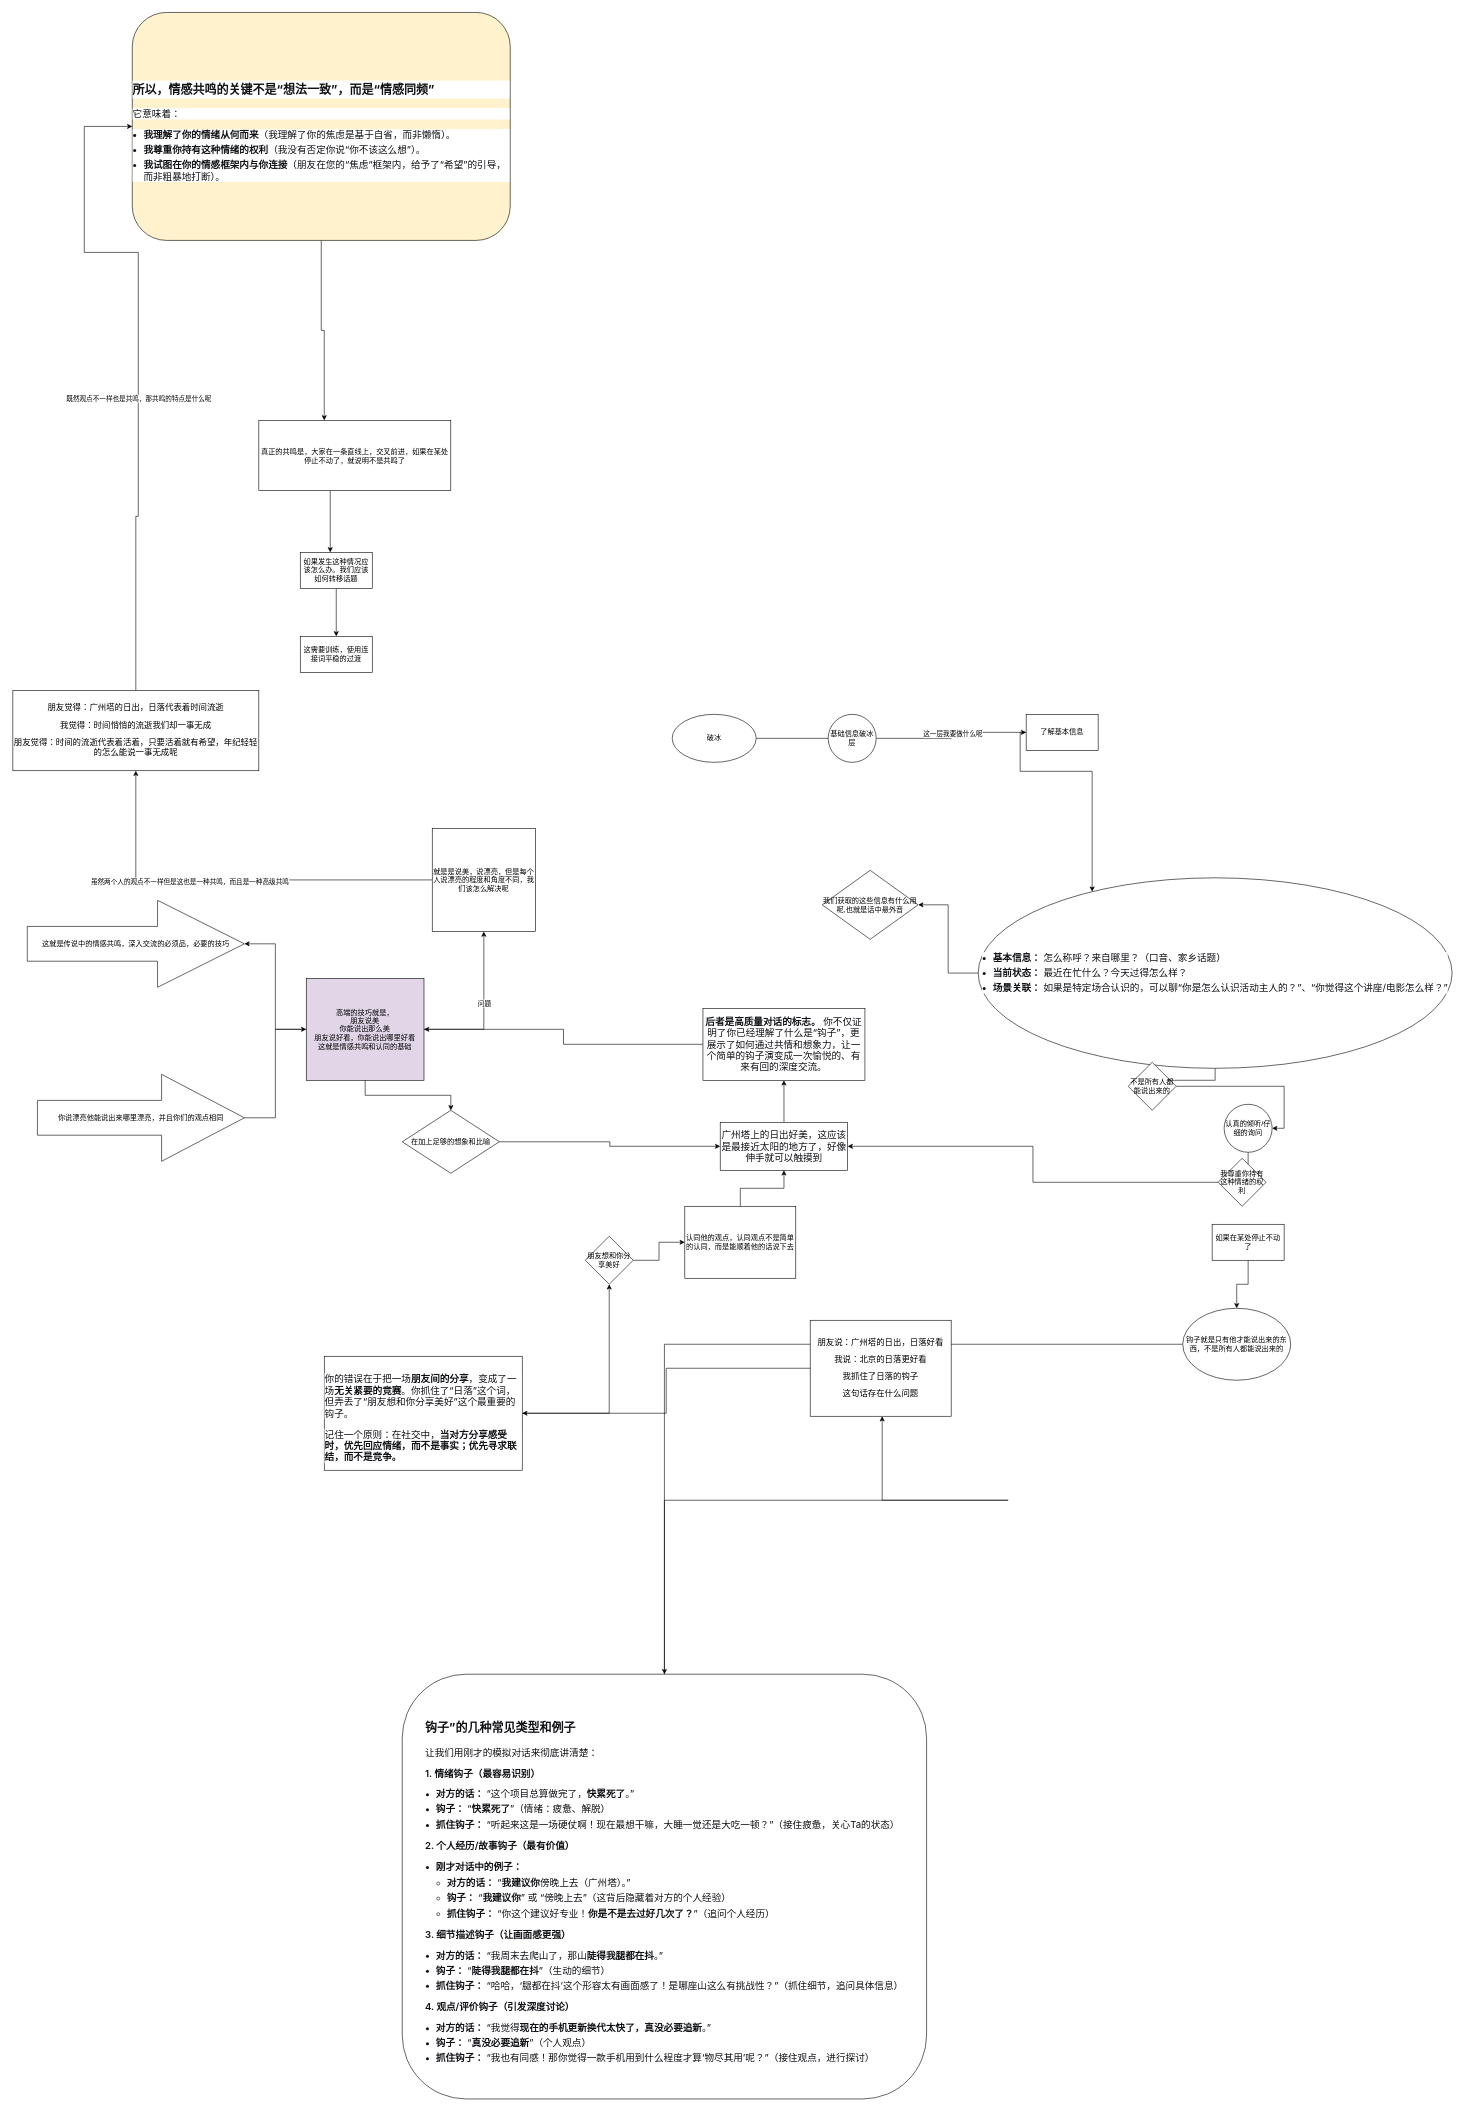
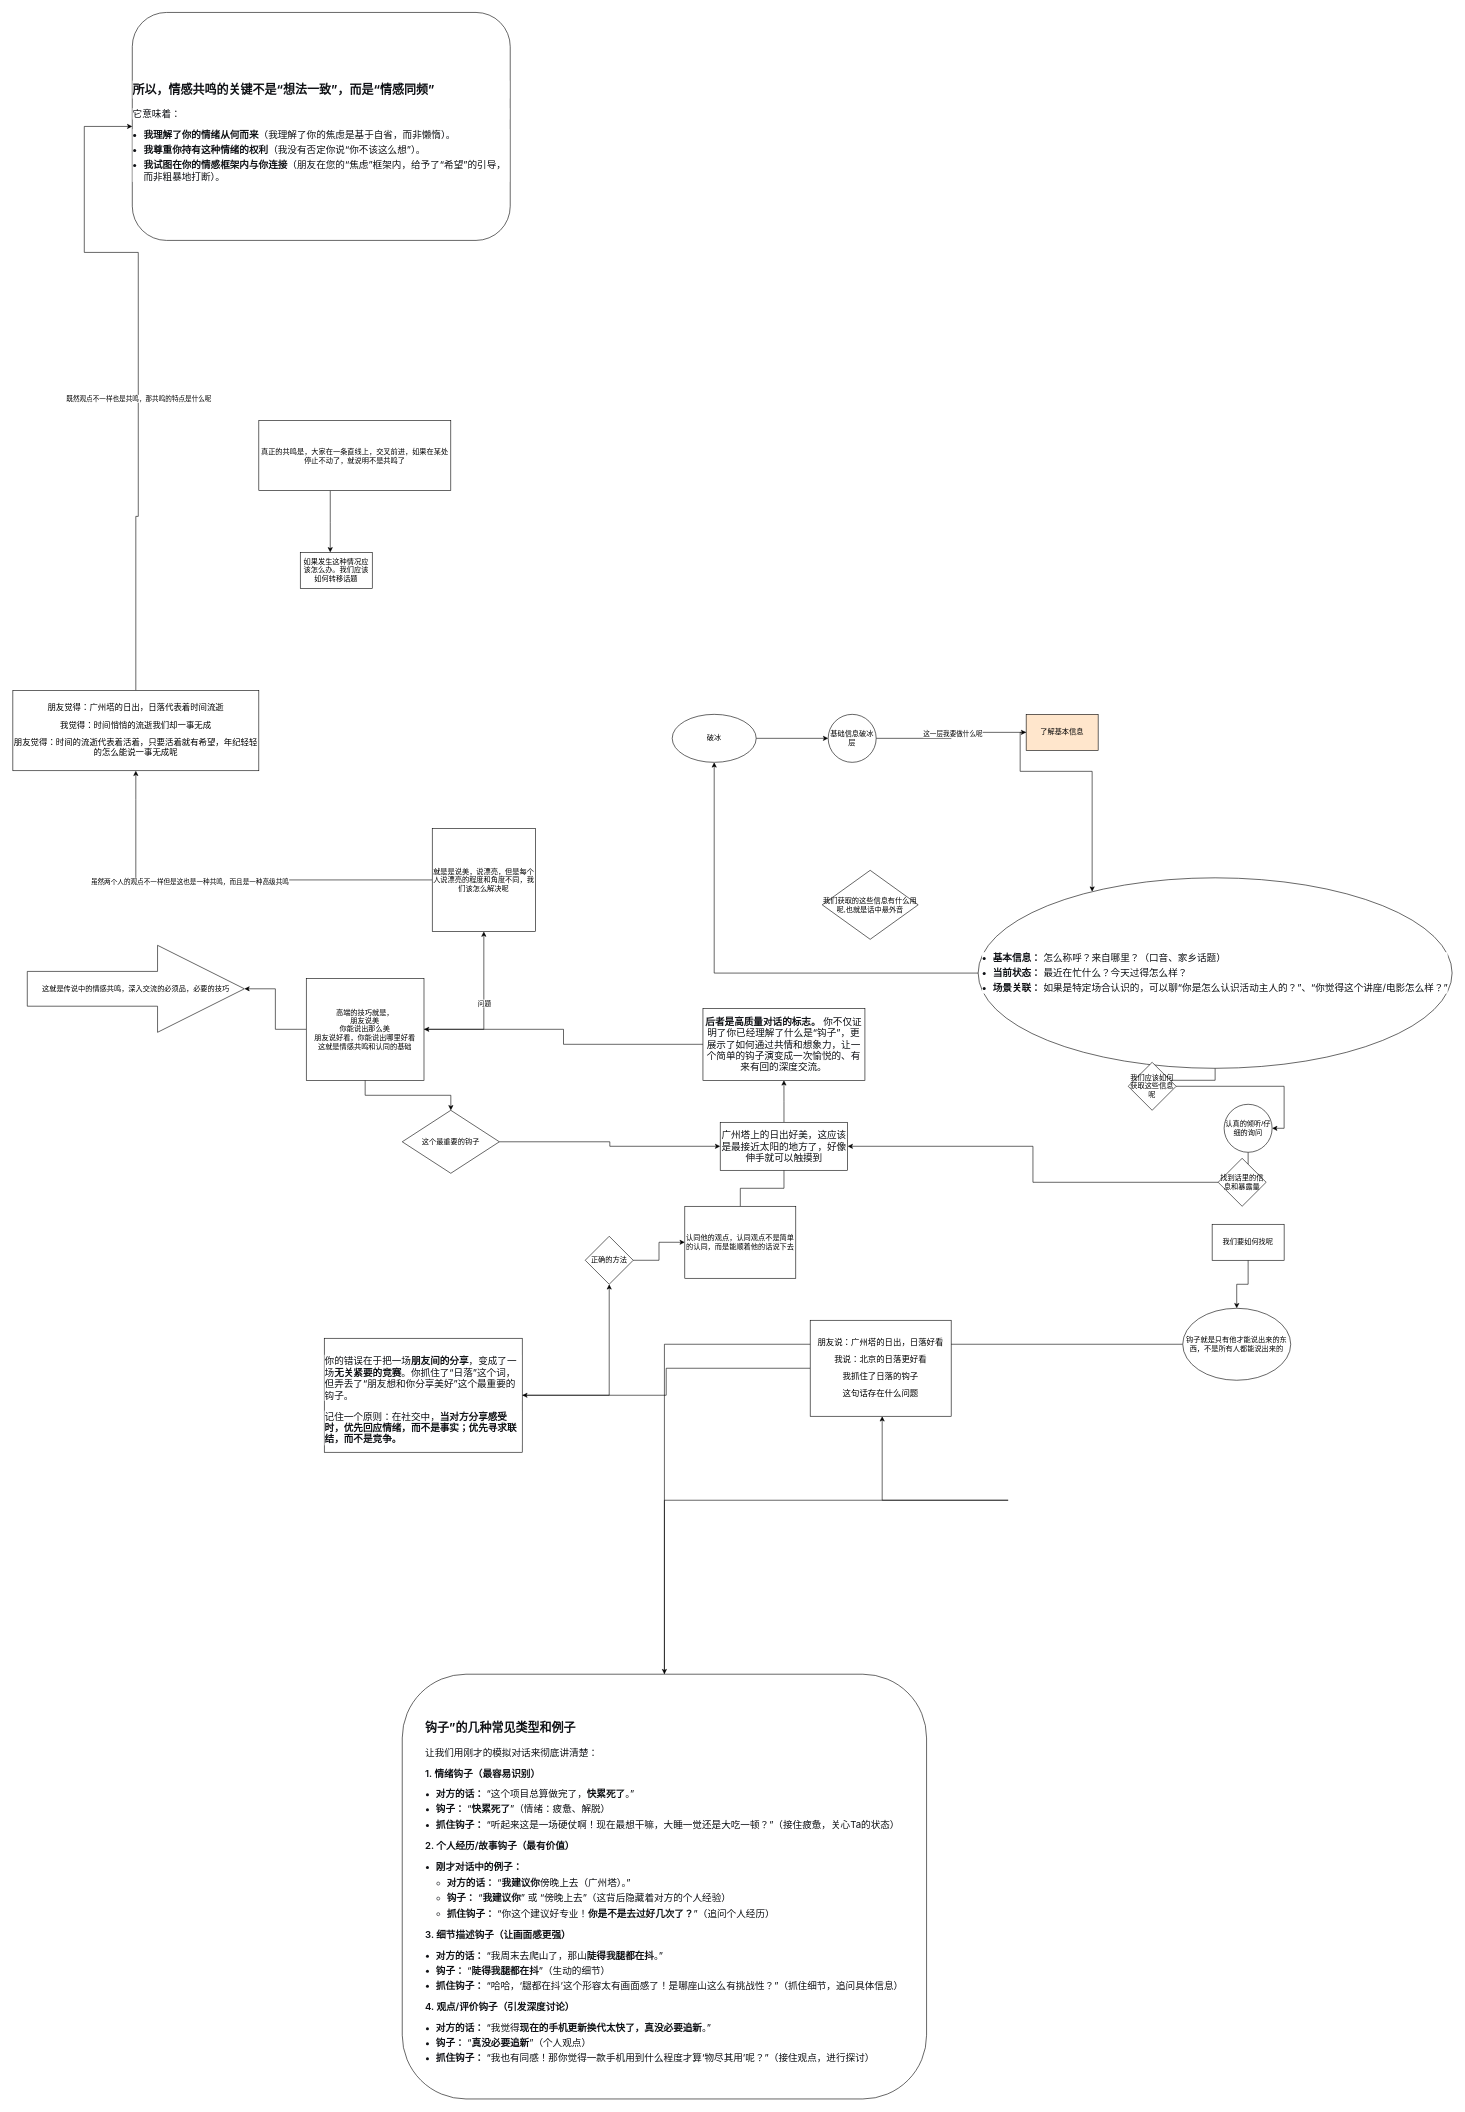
node "所以，情感共鸣的关键不是“想法一致”，而是“情感同频”它意味着： 我理解了你的情绪从何而来（我理解了你的焦虑是基于自省，而非懒惰）。 我尊重你持有这种情绪的权利（我没有否定你说“你不该这么想”）。 我试图在你的情感框架内与你连接（朋友在您的“焦虑”框架内，给予了“希望”的引导，而非粗暴地打断）。": fillcolor #fff2cc -> #ffffff
edge "所以，情感共鸣的关键不是“想法一致”，而是“情感同频”它意味着： 我理解了你的情绪从何而来（我理解了你的焦虑是基于自省，而非懒惰）。 我尊重你持有这种情绪的权利（我没有否定你说“你不该这么想”）。 我试图在你的情感框架内与你连接（朋友在您的“焦虑”框架内，给予了“希望”的引导，而非粗暴地打断）。" -> "真正的共鸣是，大家在一条直线上，交叉前进，如果在某处停止不动了，就说明不是共鸣了": removed
edge "如果发生这种情况应该怎么办。我们应该如何转移话题" -> "这需要训练，使用连接词平稳的过渡": removed
node "这需要训练，使用连接词平稳的过渡": removed
node "了解基本信息": fillcolor #ffffff -> #ffe6cc
edge "破冰" -- "基础信息破冰层": arrowhead none -> classic
edge "基本信息： 怎么称呼？来自哪里？（口音、家乡话题） 当前状态： 最近在忙什么？今天过得怎么样？ 场景关联： 如果是特定场合认识的，可以聊“你是怎么认识活动主人的？”、“你觉得这个讲座/电影怎么样？”" -> "我们获取的这些信息有什么用呢,也就是话中悬外音": now "基本信息： 怎么称呼？来自哪里？（口音、家乡话题） 当前状态： 最近在忙什么？今天过得怎么样？ 场景关联： 如果是特定场合认识的，可以聊“你是怎么认识活动主人的？”、“你觉得这个讲座/电影怎么样？”" -> "破冰"
node "这就是传说中的情感共鸣，深入交流的必须品，必要的技巧": moved (136, 944) -> (136, 989)
node "高端的技巧就是， 朋友说美 你能说出那么美 朋友说好看，你能说出哪里好看 这就是情感共鸣和认同的基础": fillcolor #e1d5e7 -> #ffffff
node "不是所有人都能说出来的": label "不是所有人都能说出来的" -> "我们应该如何获取这些信息呢"
edge "你说漂亮他能说出来哪里漂亮，并且你们的观点相同" -> "高端的技巧就是， 朋友说美 你能说出那么美 朋友说好看，你能说出哪里好看 这就是情感共鸣和认同的基础": removed
node "你说漂亮他能说出来哪里漂亮，并且你们的观点相同": removed
node "在加上足够的想象和比喻": label "在加上足够的想象和比喻" -> "这个最重要的钩子"
edge "认同他的观点，认同观点不是简单的认同，而是能顺着他的话说下去" -> "广州塔上的日出好美，这应该是最接近太阳的地方了，好像伸手就可以触摸到": arrowhead classic -> none
node "我尊重你持有这种情绪的权利": label "我尊重你持有这种情绪的权利" -> "找到话里的信息和暴露量"
node "如果在某处停止不动了": label "如果在某处停止不动了" -> "我们要如何找呢"
node "朋友想和你分享美好": label "朋友想和你分享美好" -> "正确的方法"
node "你的错误在于把一场朋友间的分享，变成了一场无关紧要的竞赛。你抓住了“日落”这个词，但弄丢了“朋友想和你分享美好”这个最重要的钩子。 记住一个原则：在社交中，当对方分享感受时，优先回应情绪，而不是事实；优先寻求联结，而不是竞争。": moved (423, 1413) -> (423, 1395)
